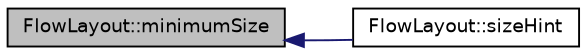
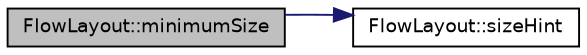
edge "FlowLayout::sizeHint" -> "FlowLayout::minimumSize": reversed
